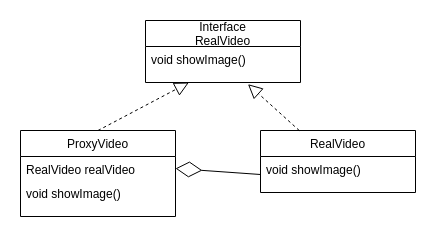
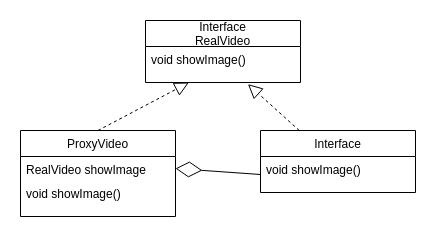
node "RealVideo": label "RealVideo" -> "Interface"
node "RealVideo realVideo": label "RealVideo realVideo" -> "RealVideo showImage"
